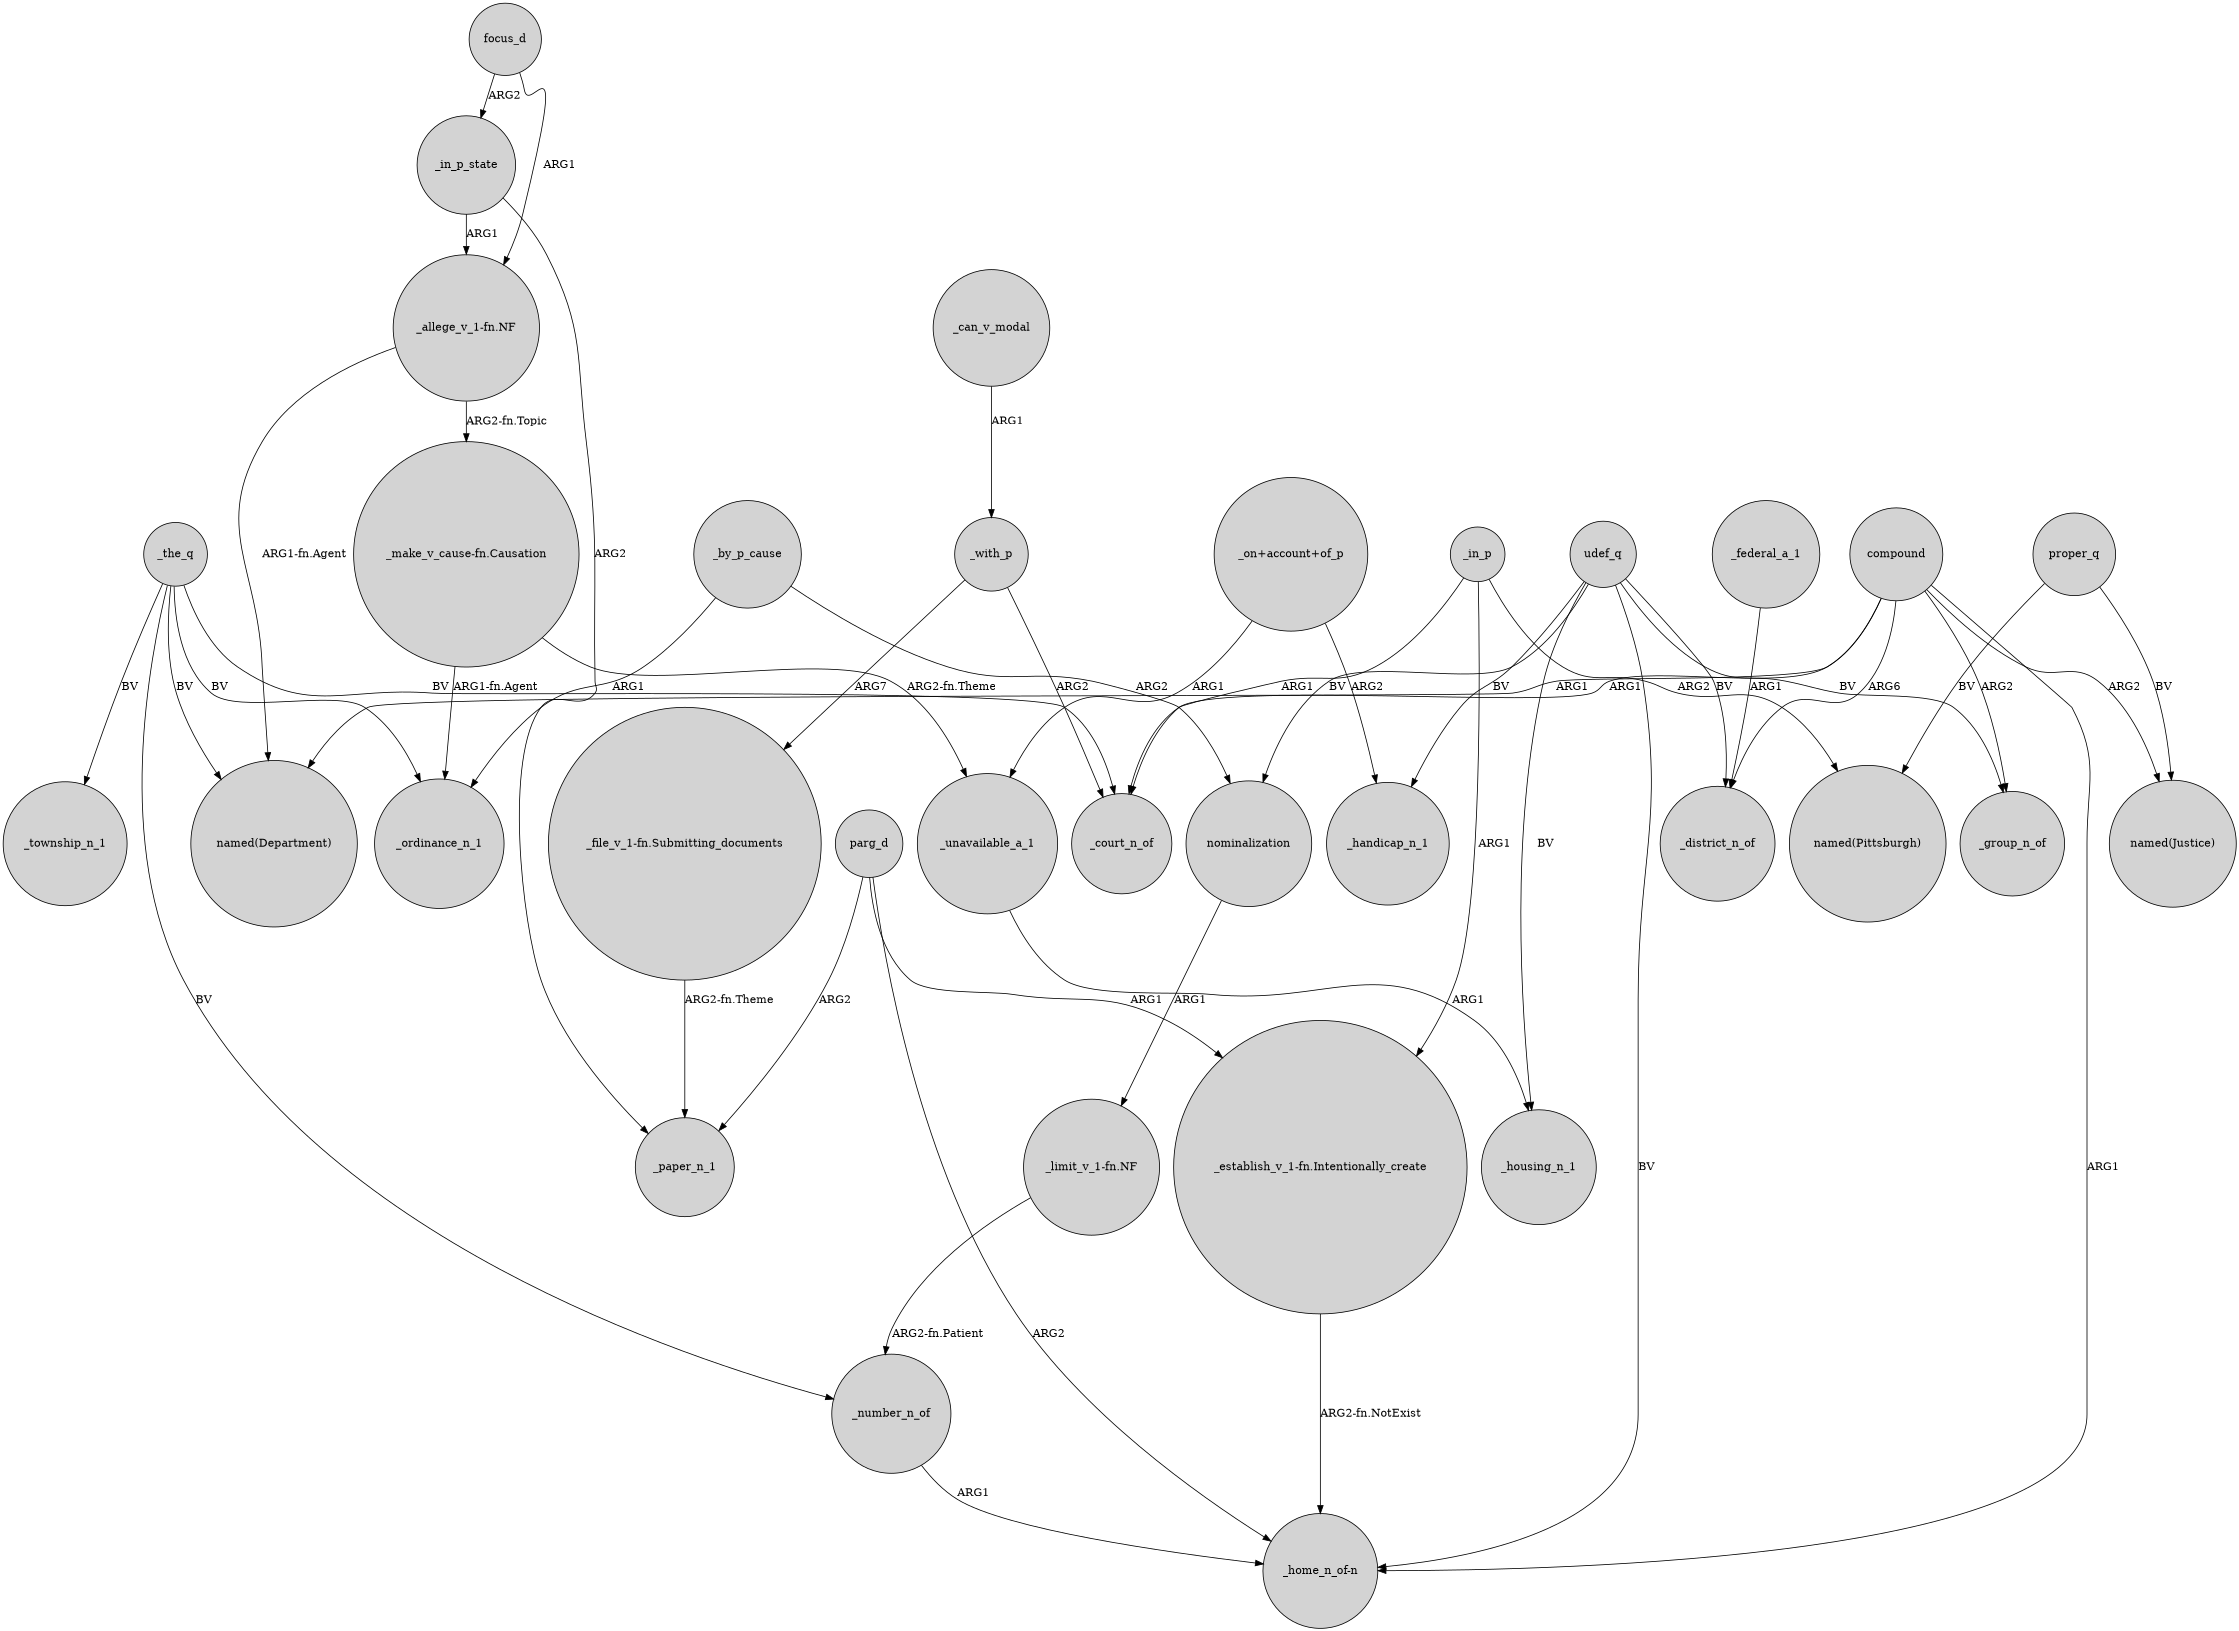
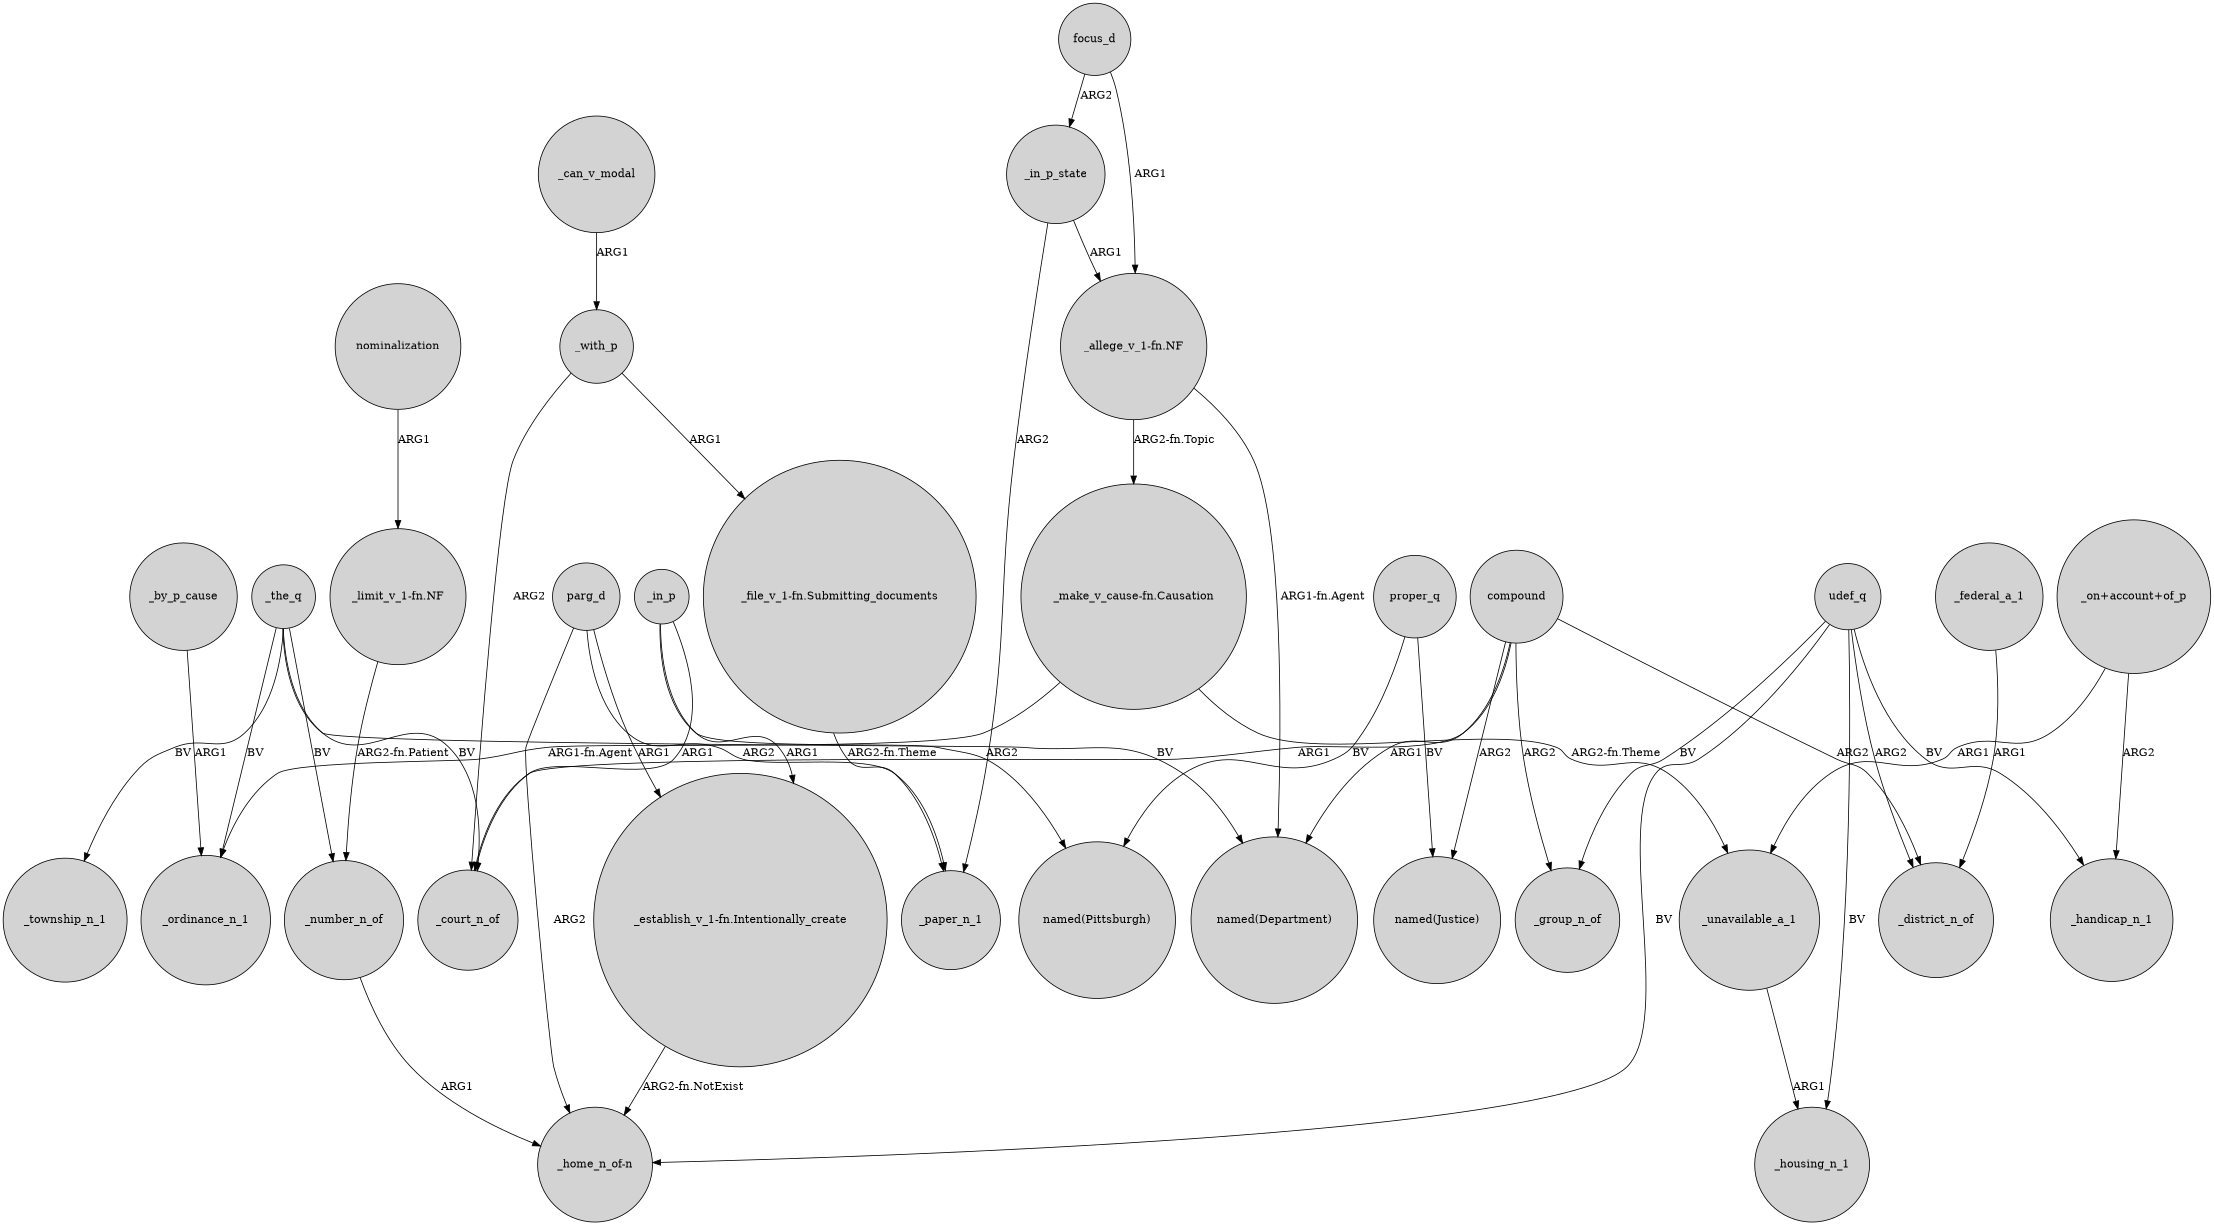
edge "udef_q" -> "nominalization": removed, label "BV"
edge "_by_p_cause" -> "nominalization": removed, label "ARG2"
edge "_with_p" -> "_file_v_1-fn.Submitting_documents": label "ARG7" -> "ARG1"
edge "udef_q" -> "_district_n_of": label "BV" -> "ARG2"
edge "compound" -> "_district_n_of": label "ARG6" -> "ARG2"
edge "compound" -> "_home_n_of-n": removed, label "ARG1"
